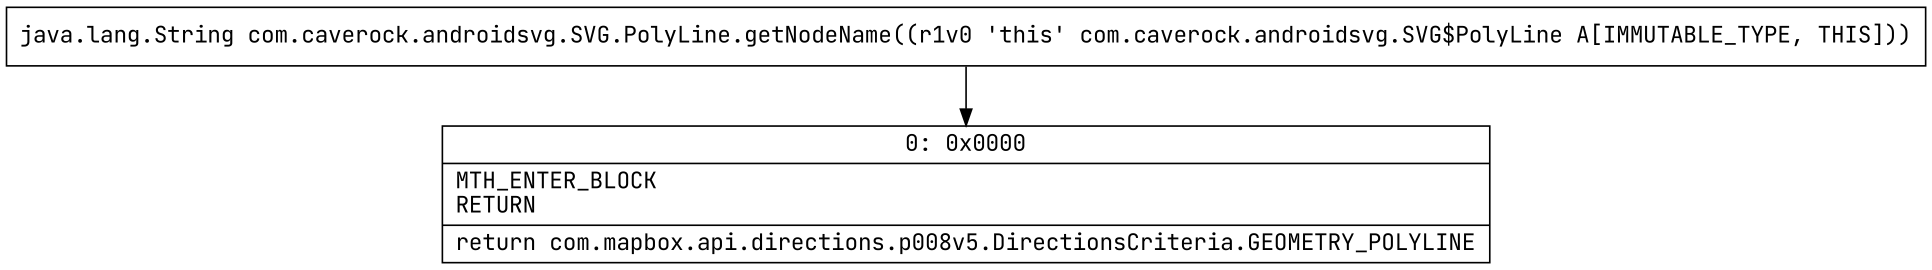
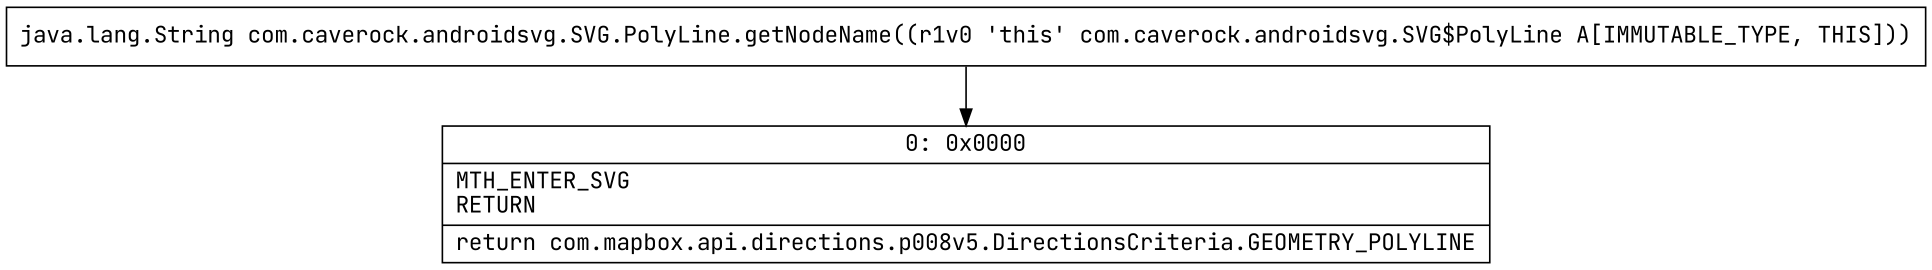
node "0: 0x0000": text "MTH_ENTER_BLOCK" -> "MTH_ENTER_SVG"
